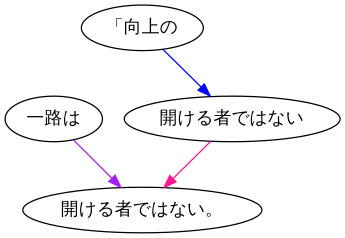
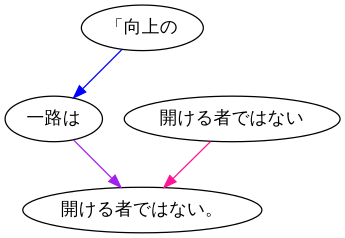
edge "「向上の" -> "開ける者ではない": now "「向上の" -> "一路は"
